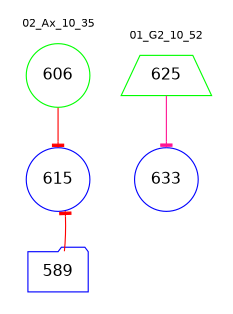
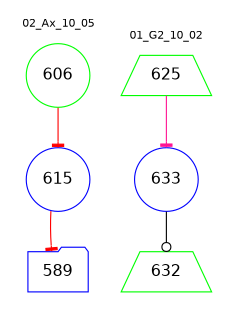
cluster "02_Ax_10_35": label "02_Ax_10_35" -> "02_Ax_10_05"
cluster "01_G2_10_52": label "01_G2_10_52" -> "01_G2_10_02"
edge "589" -> "615": reversed
node "632": added
